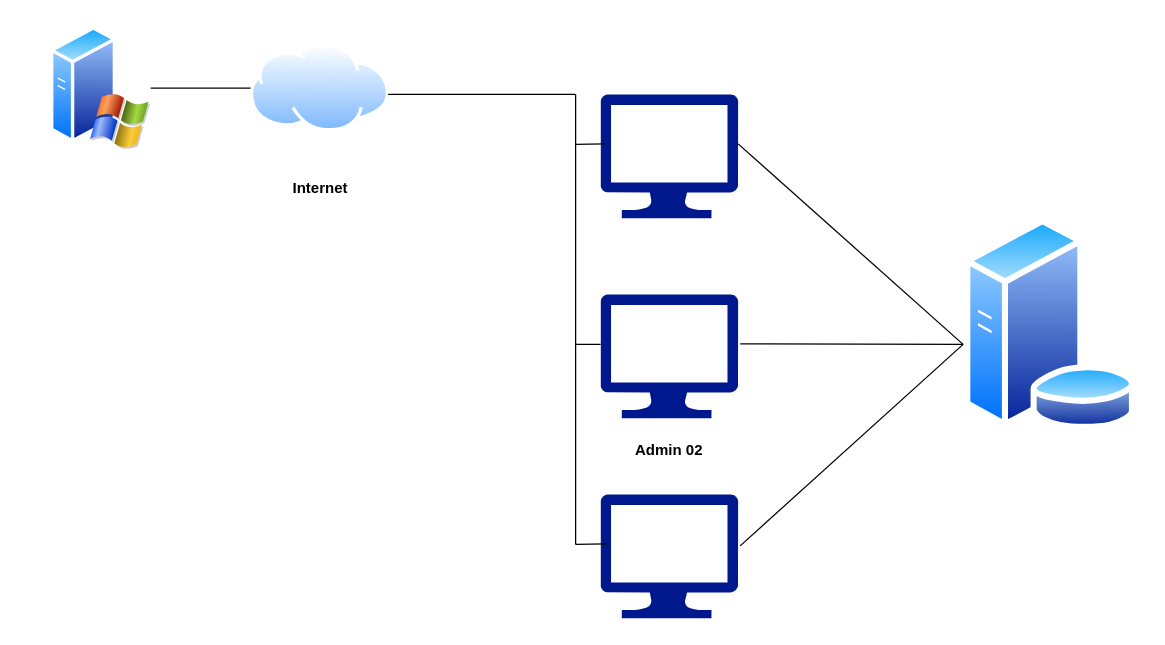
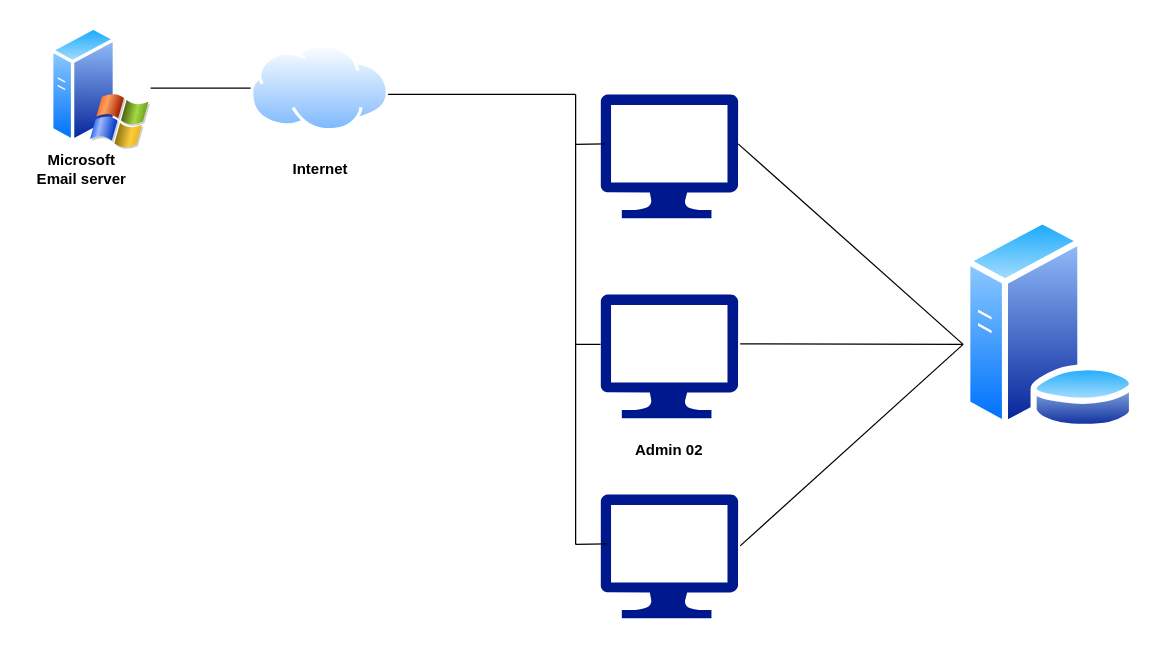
node "Microsoft Email server": added
node "Internet": moved (320, 188) -> (320, 169)
